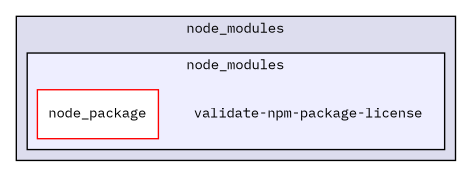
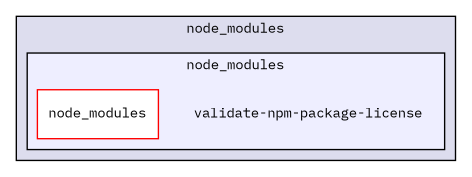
node "node_package": label "node_package" -> "node_modules"
